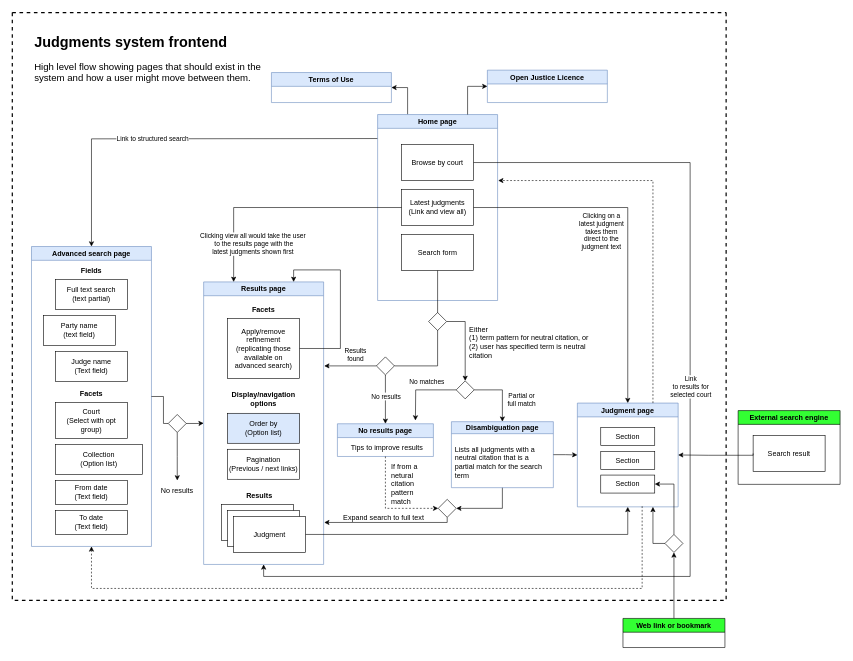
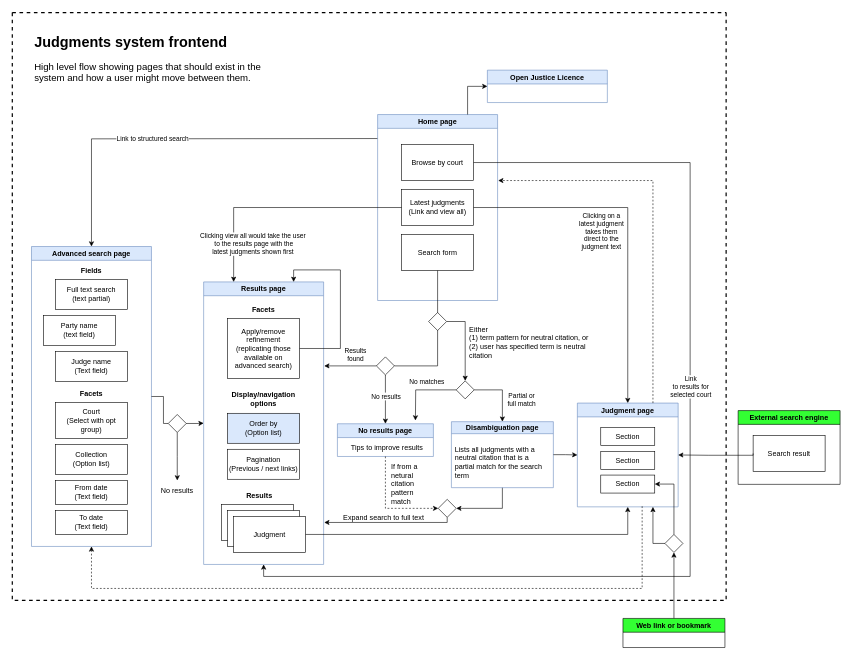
node "Terms of Use": removed
edge "Home page" -> "Terms of Use": removed
node "Collection (Option list)": size 87x30 -> 72x30
